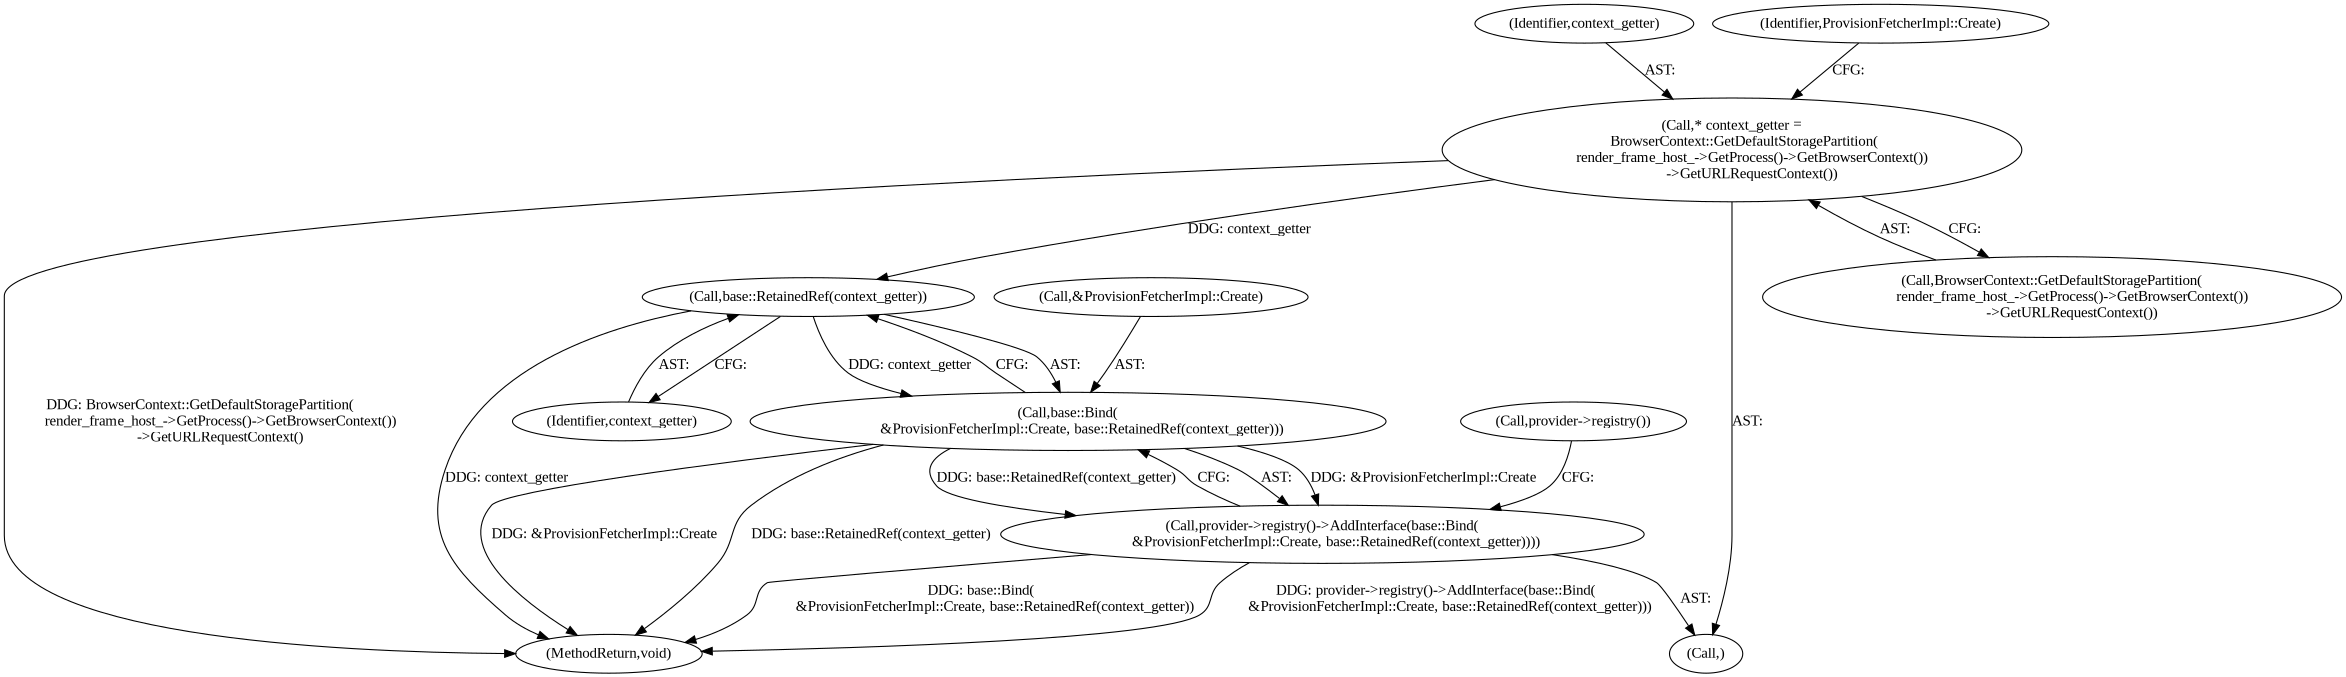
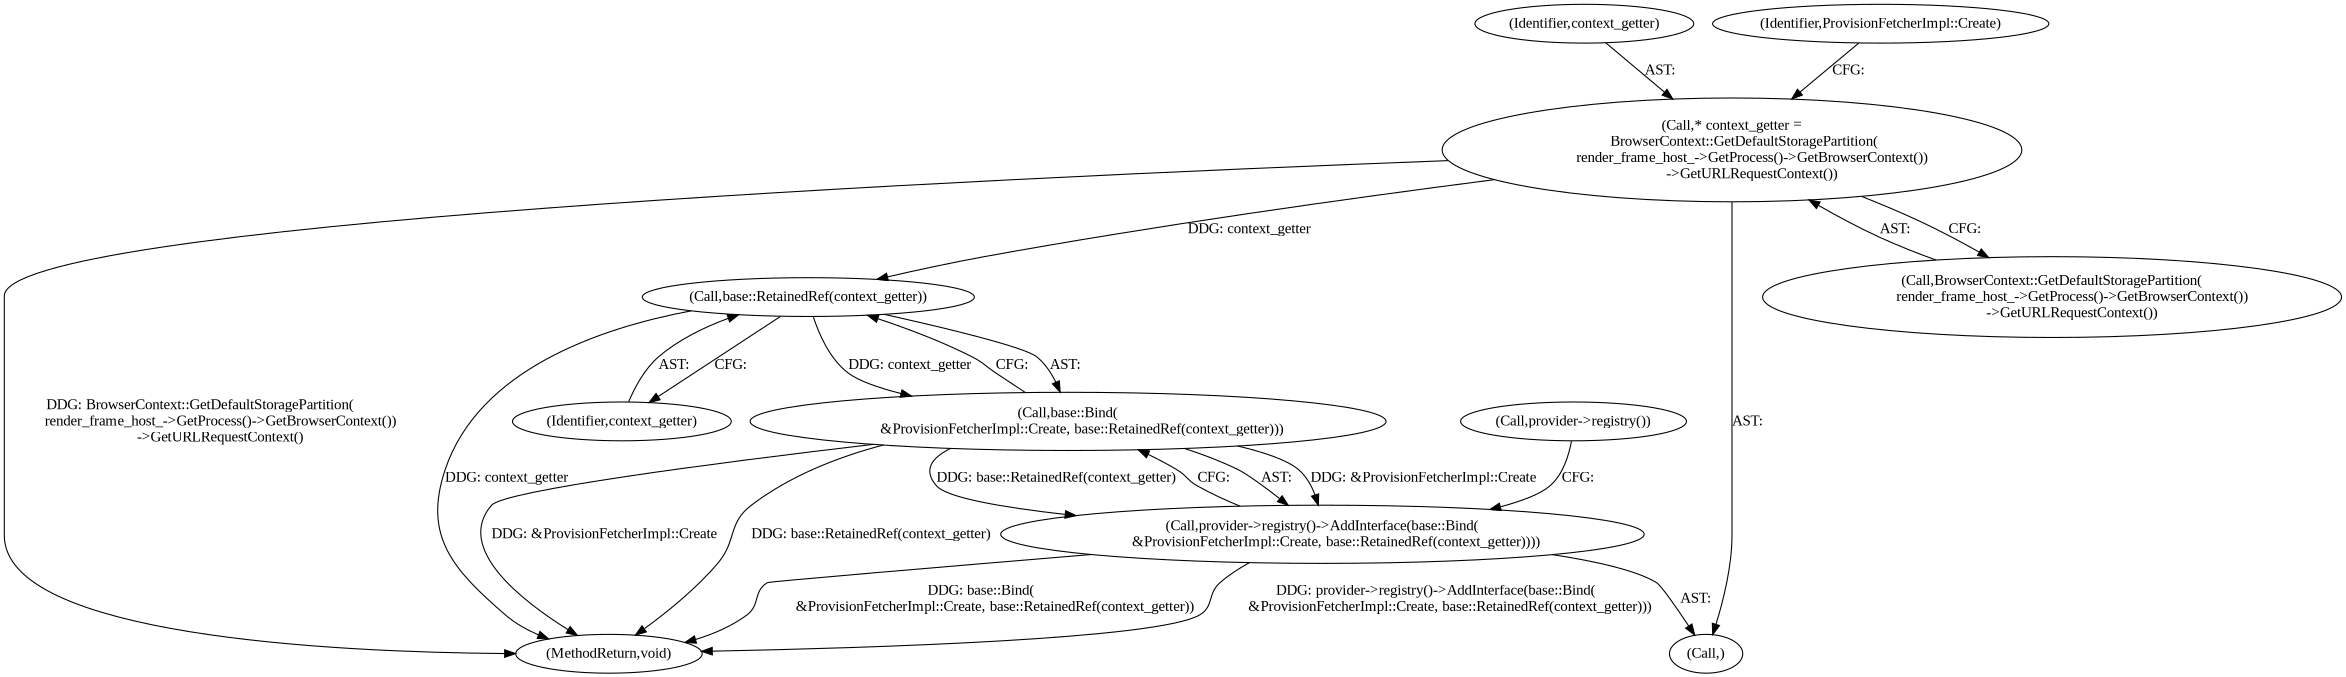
node "(Call,&ProvisionFetcherImpl::Create)": removed
